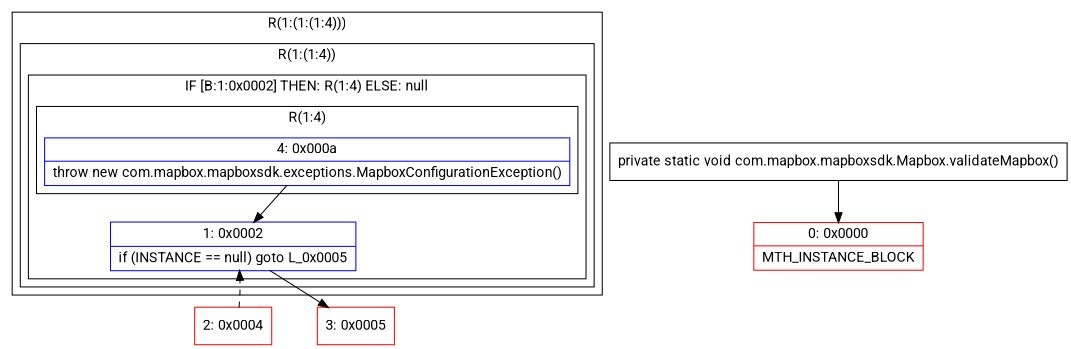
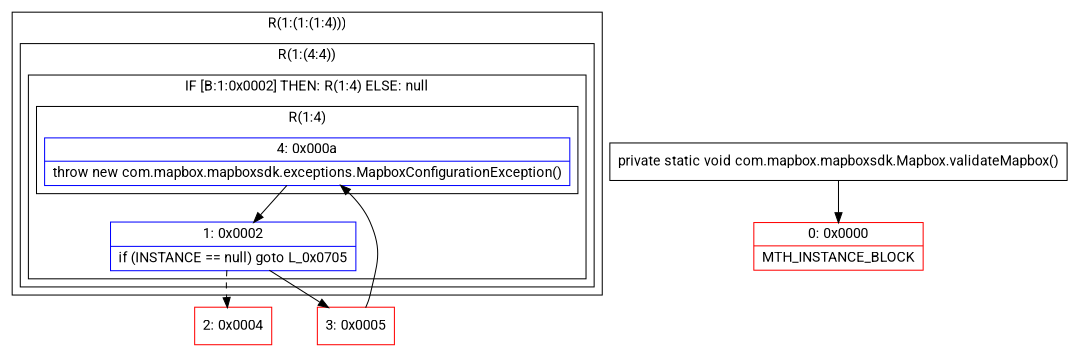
cluster "R(1:(1:4))": label "R(1:(1:4))" -> "R(1:(4:4))"
edge "3: 0x0005" -> "4: 0x000a": added
node "1: 0x0002": text "if (INSTANCE == null) goto L_0x0005" -> "if (INSTANCE == null) goto L_0x0705"
edge "2: 0x0004" -> "1: 0x0002": reversed
